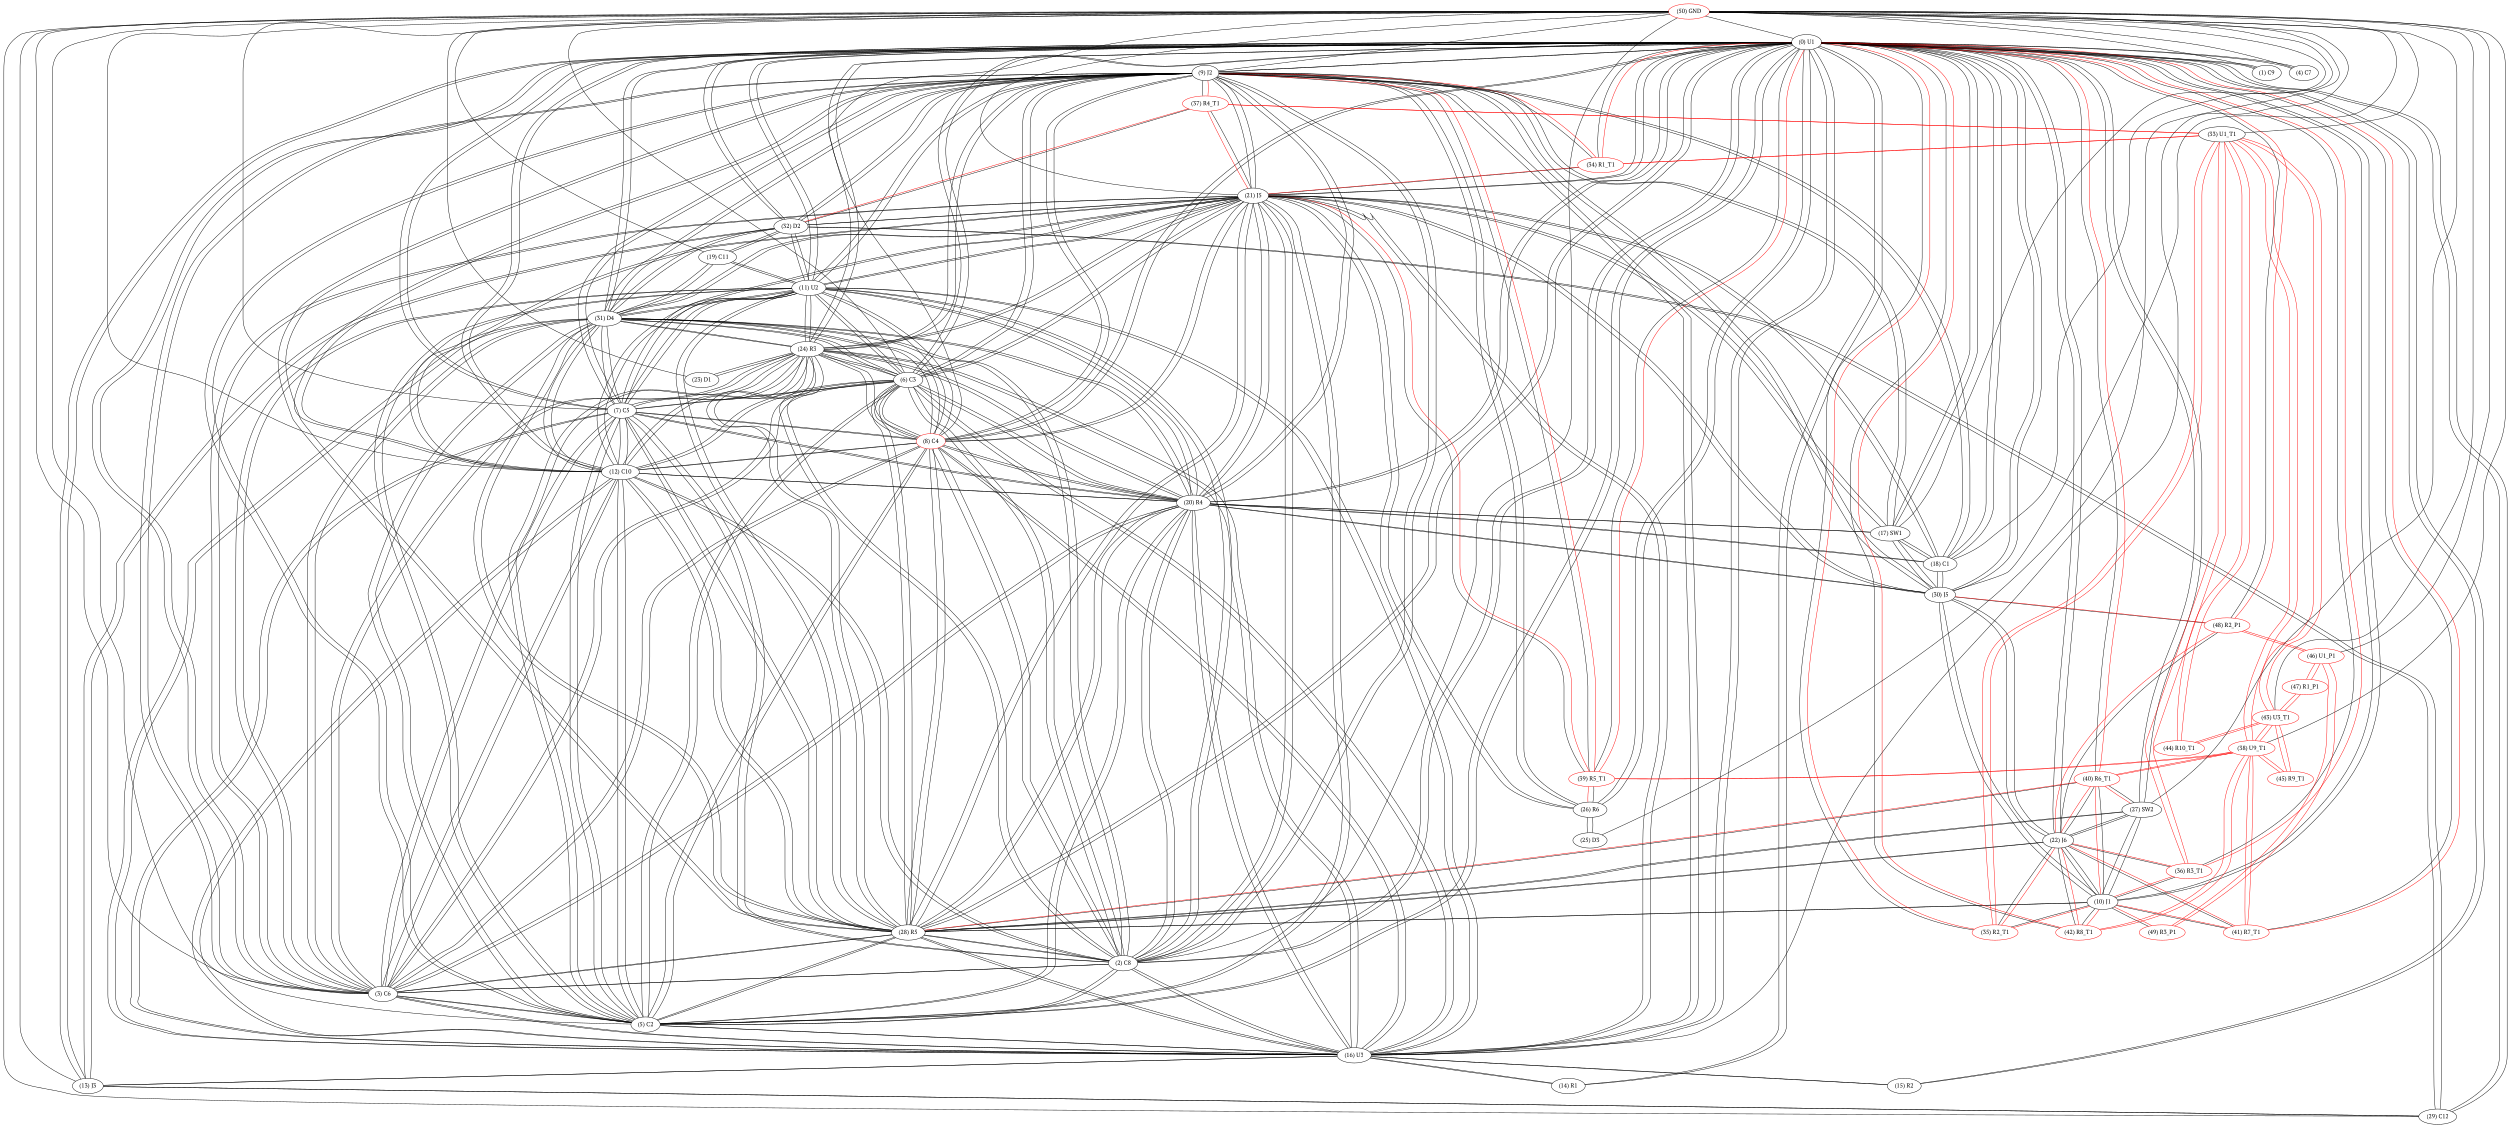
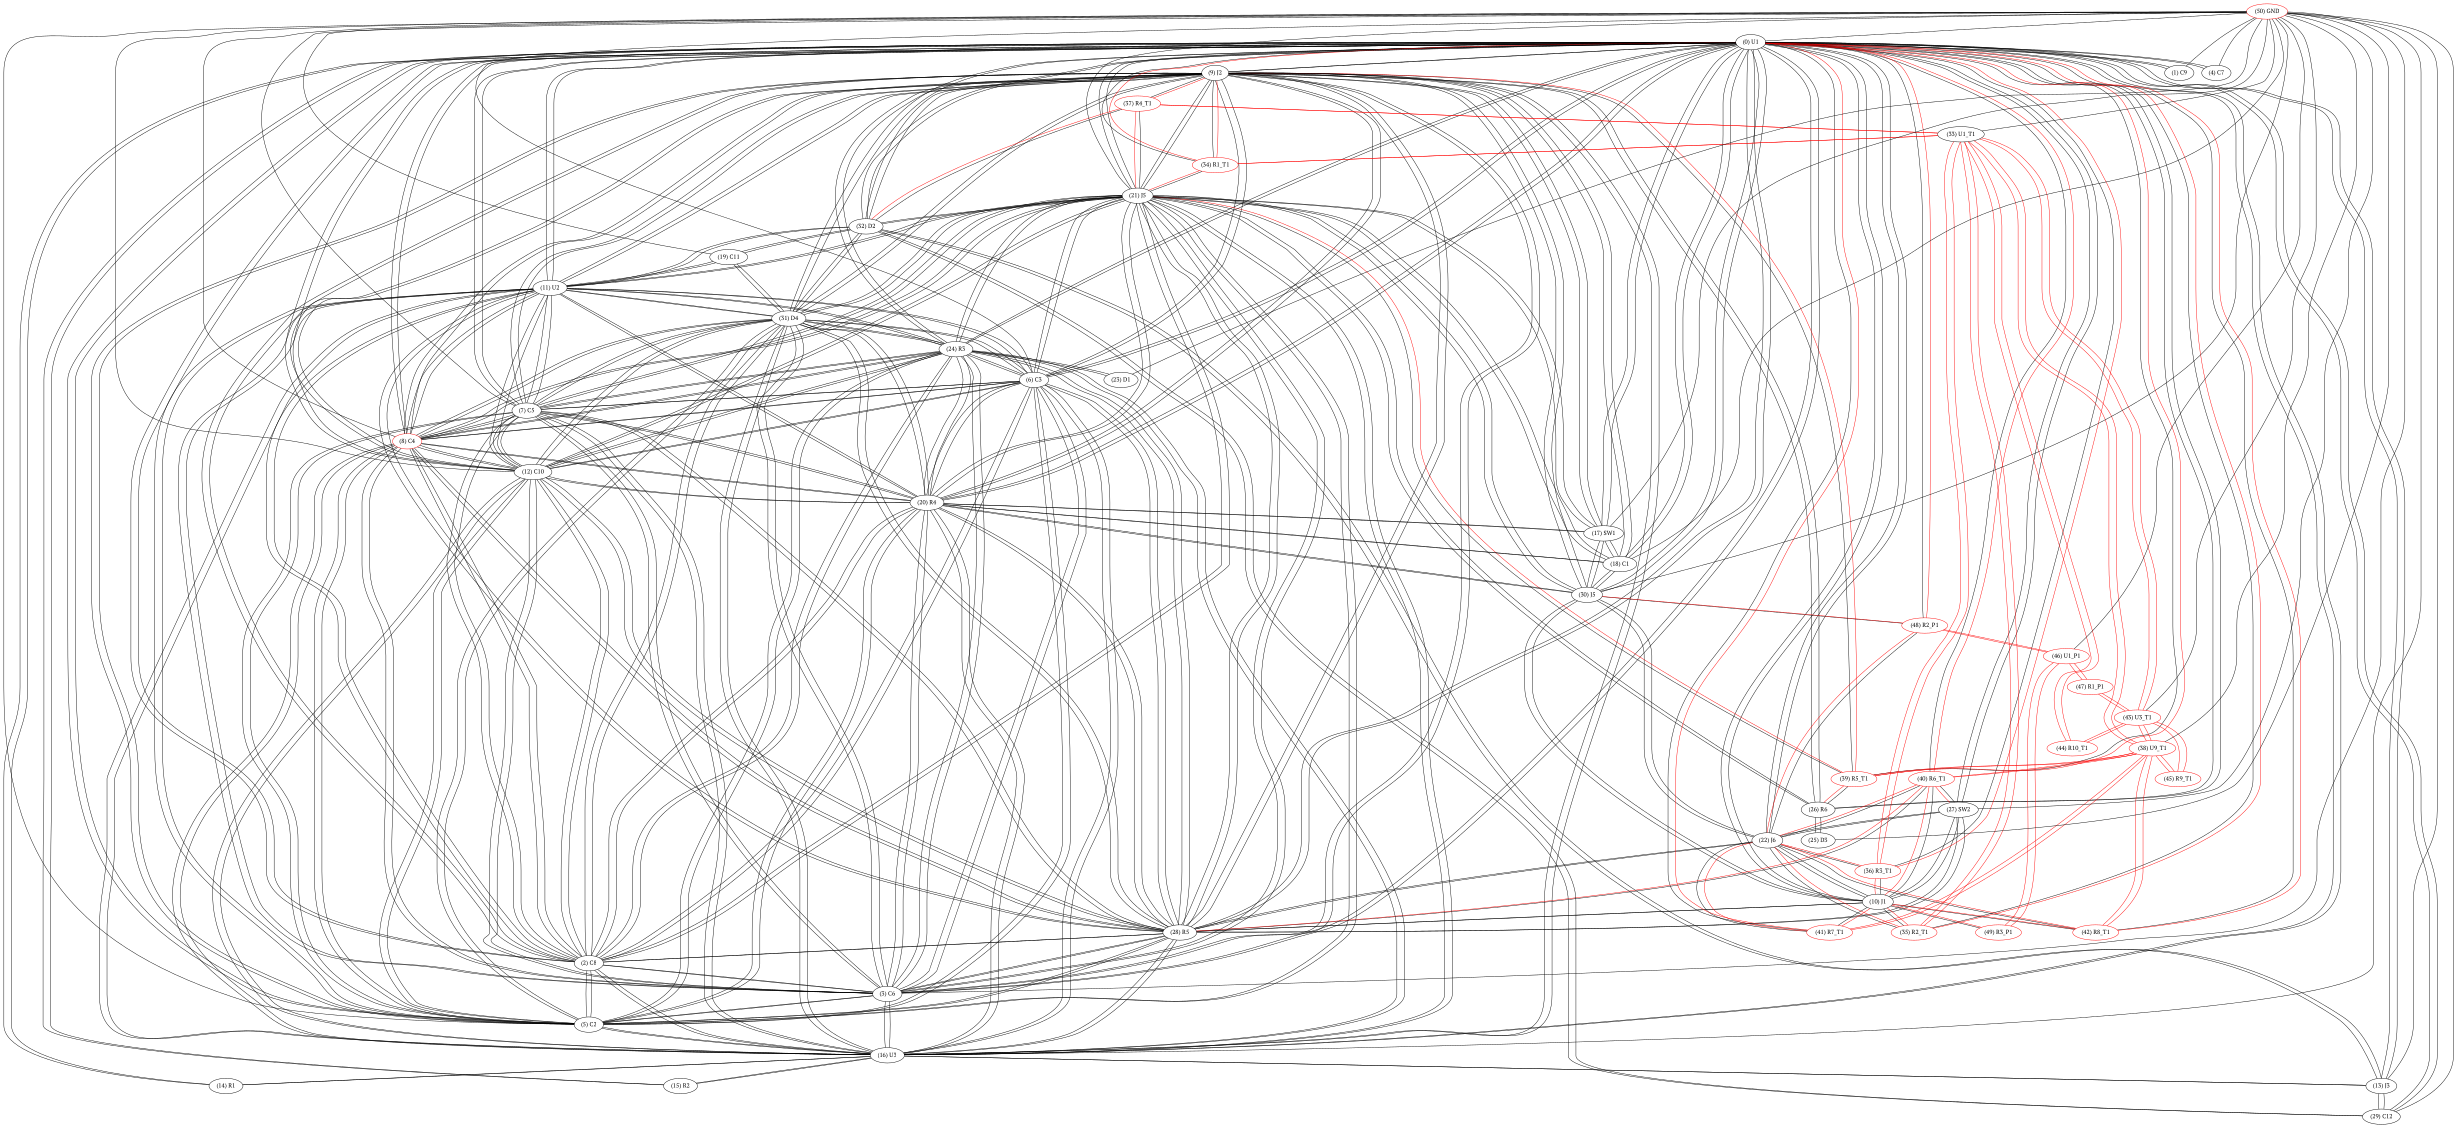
edge "(50) GND" -- "(9) J2": removed
edge "(50) GND" -- "(2) C8": removed
